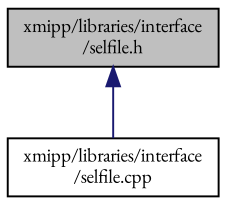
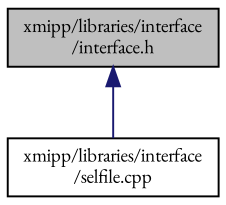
node "xmipp/libraries/interface /selfile.h": label "xmipp/libraries/interface /selfile.h" -> "xmipp/libraries/interface /interface.h"
